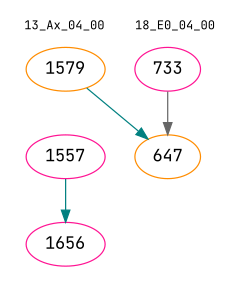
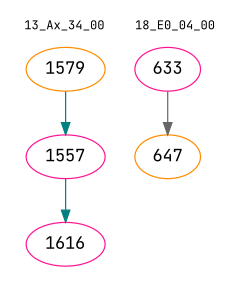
cluster "13_Ax_04_00": label "13_Ax_04_00" -> "13_Ax_34_00"
node "733": label "733" -> "633"
edge "1579" -> "647": now "1579" -> "1557"
node "1656": label "1656" -> "1616"
